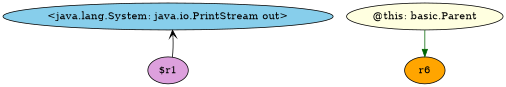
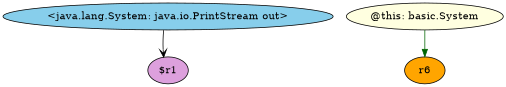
node "@this: basic.Parent": label "@this: basic.Parent" -> "@this: basic.System"
edge "$r1" -> "<java.lang.System: java.io.PrintStream out>": reversed
